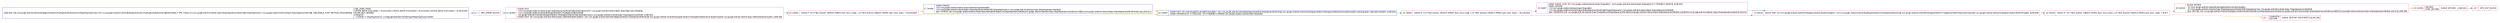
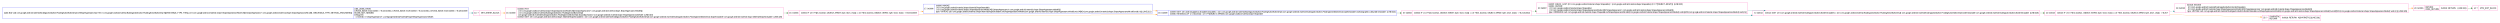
edge "13: ?" -> "15: 0x0000": color darkgreen -> darkorange
